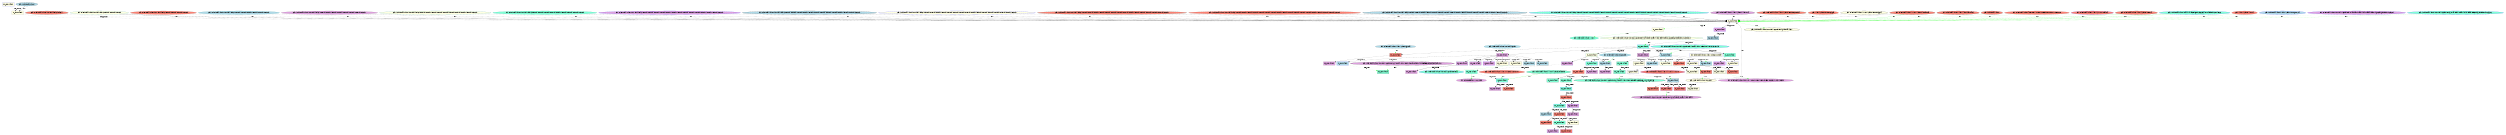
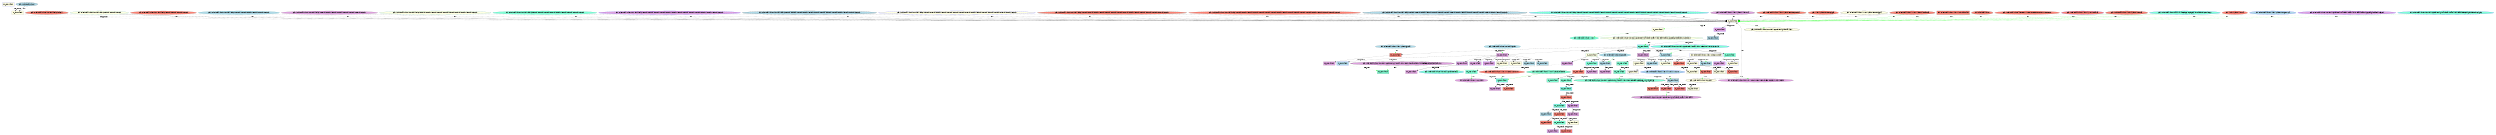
node "path: /Device/HarddiskVolume2/Windows/WindowsShell.Manifest": shape ellipse -> box
node "path: /Device/HarddiskVolume2/WINDOWS/SYSWOW64/WINSTA.DLL": fillcolor salmon -> lightblue
node "path: /Device/CachedFiles2/WINDOWS/TEMP": label "path: /Device/CachedFiles2/WINDOWS/TEMP" -> "path: /Device/HarddiskVolume2/WINDOWS/TEMP"
